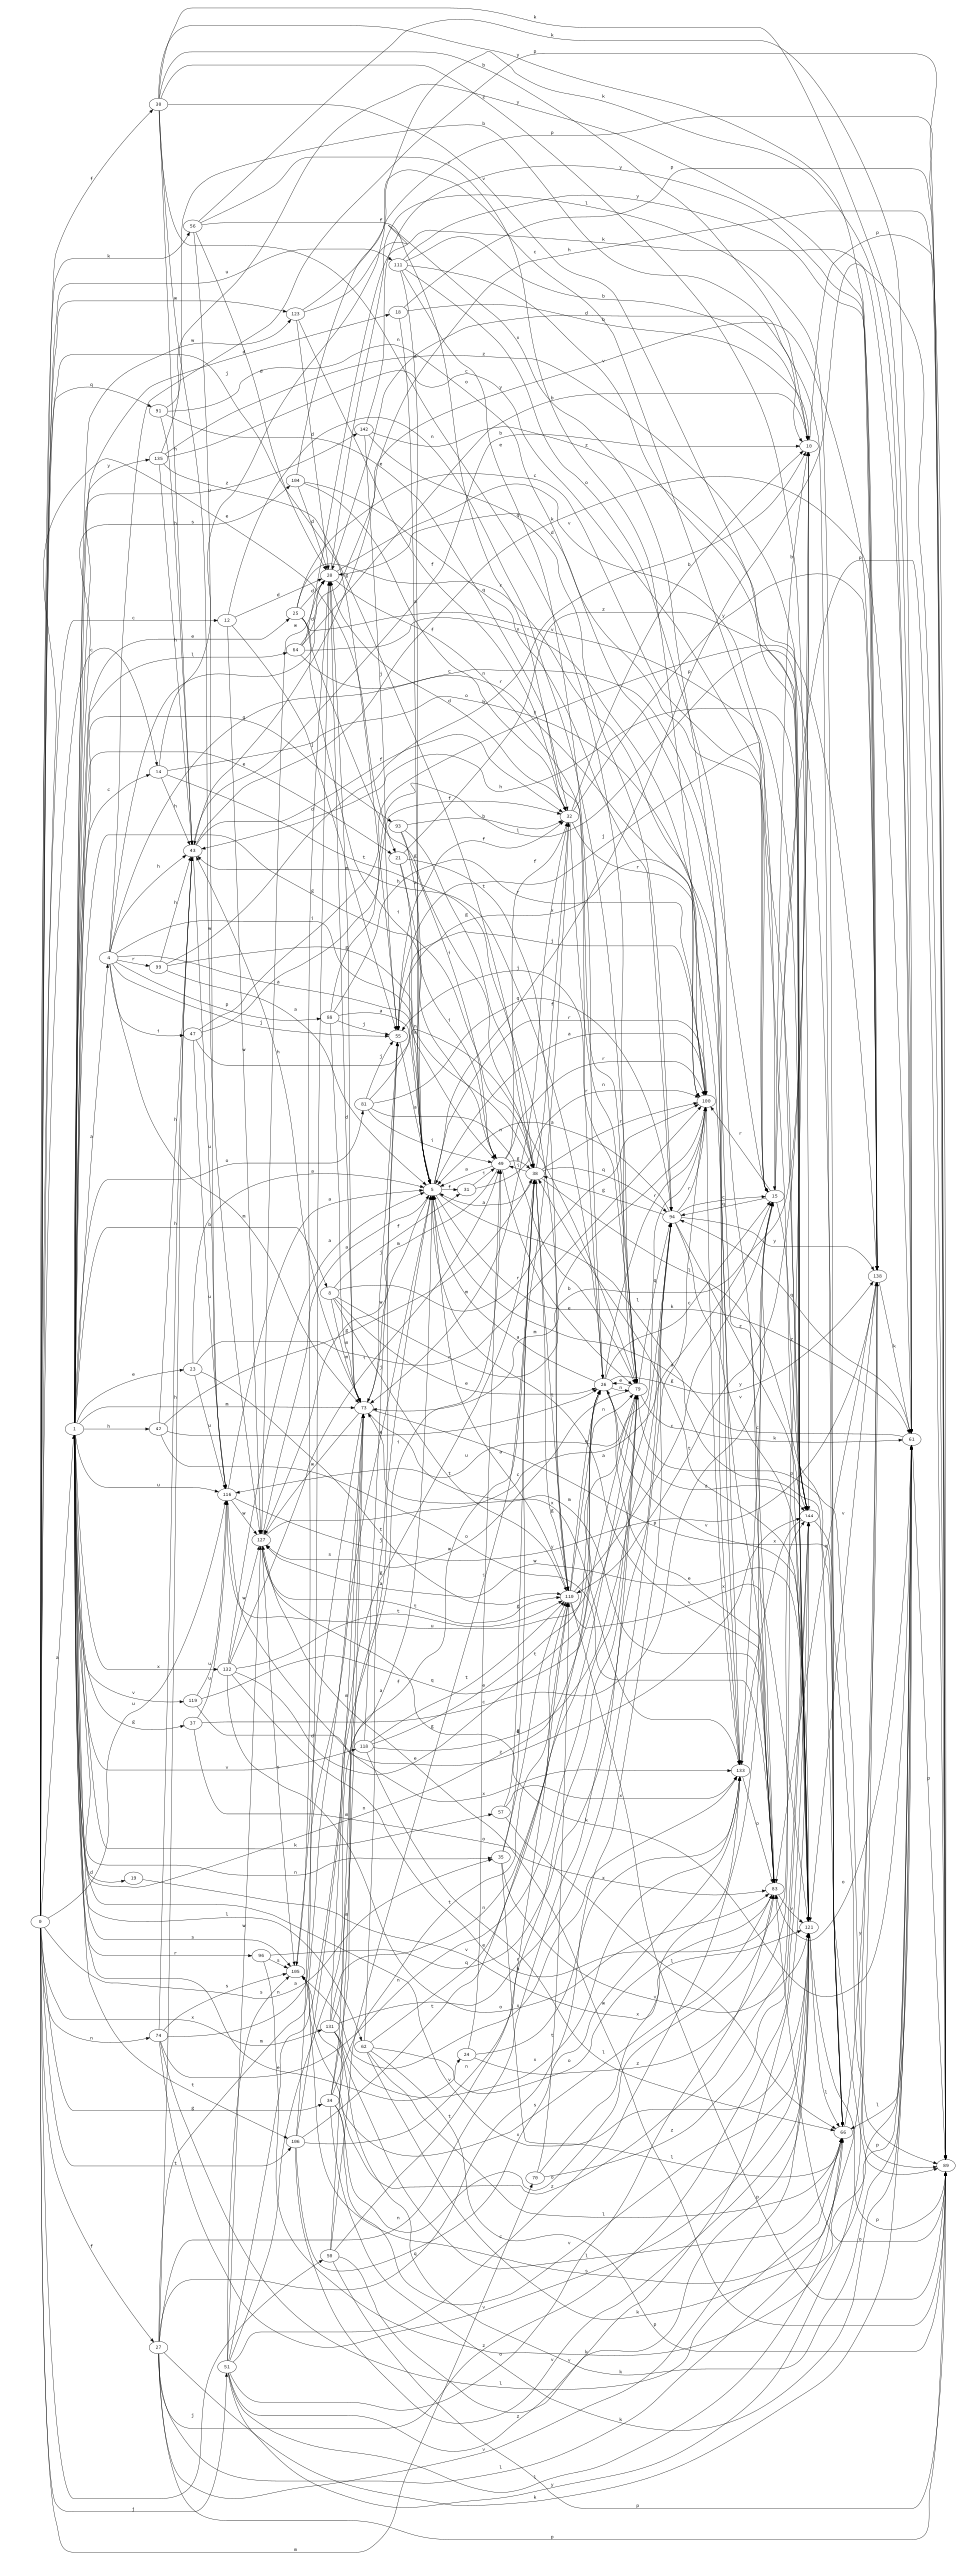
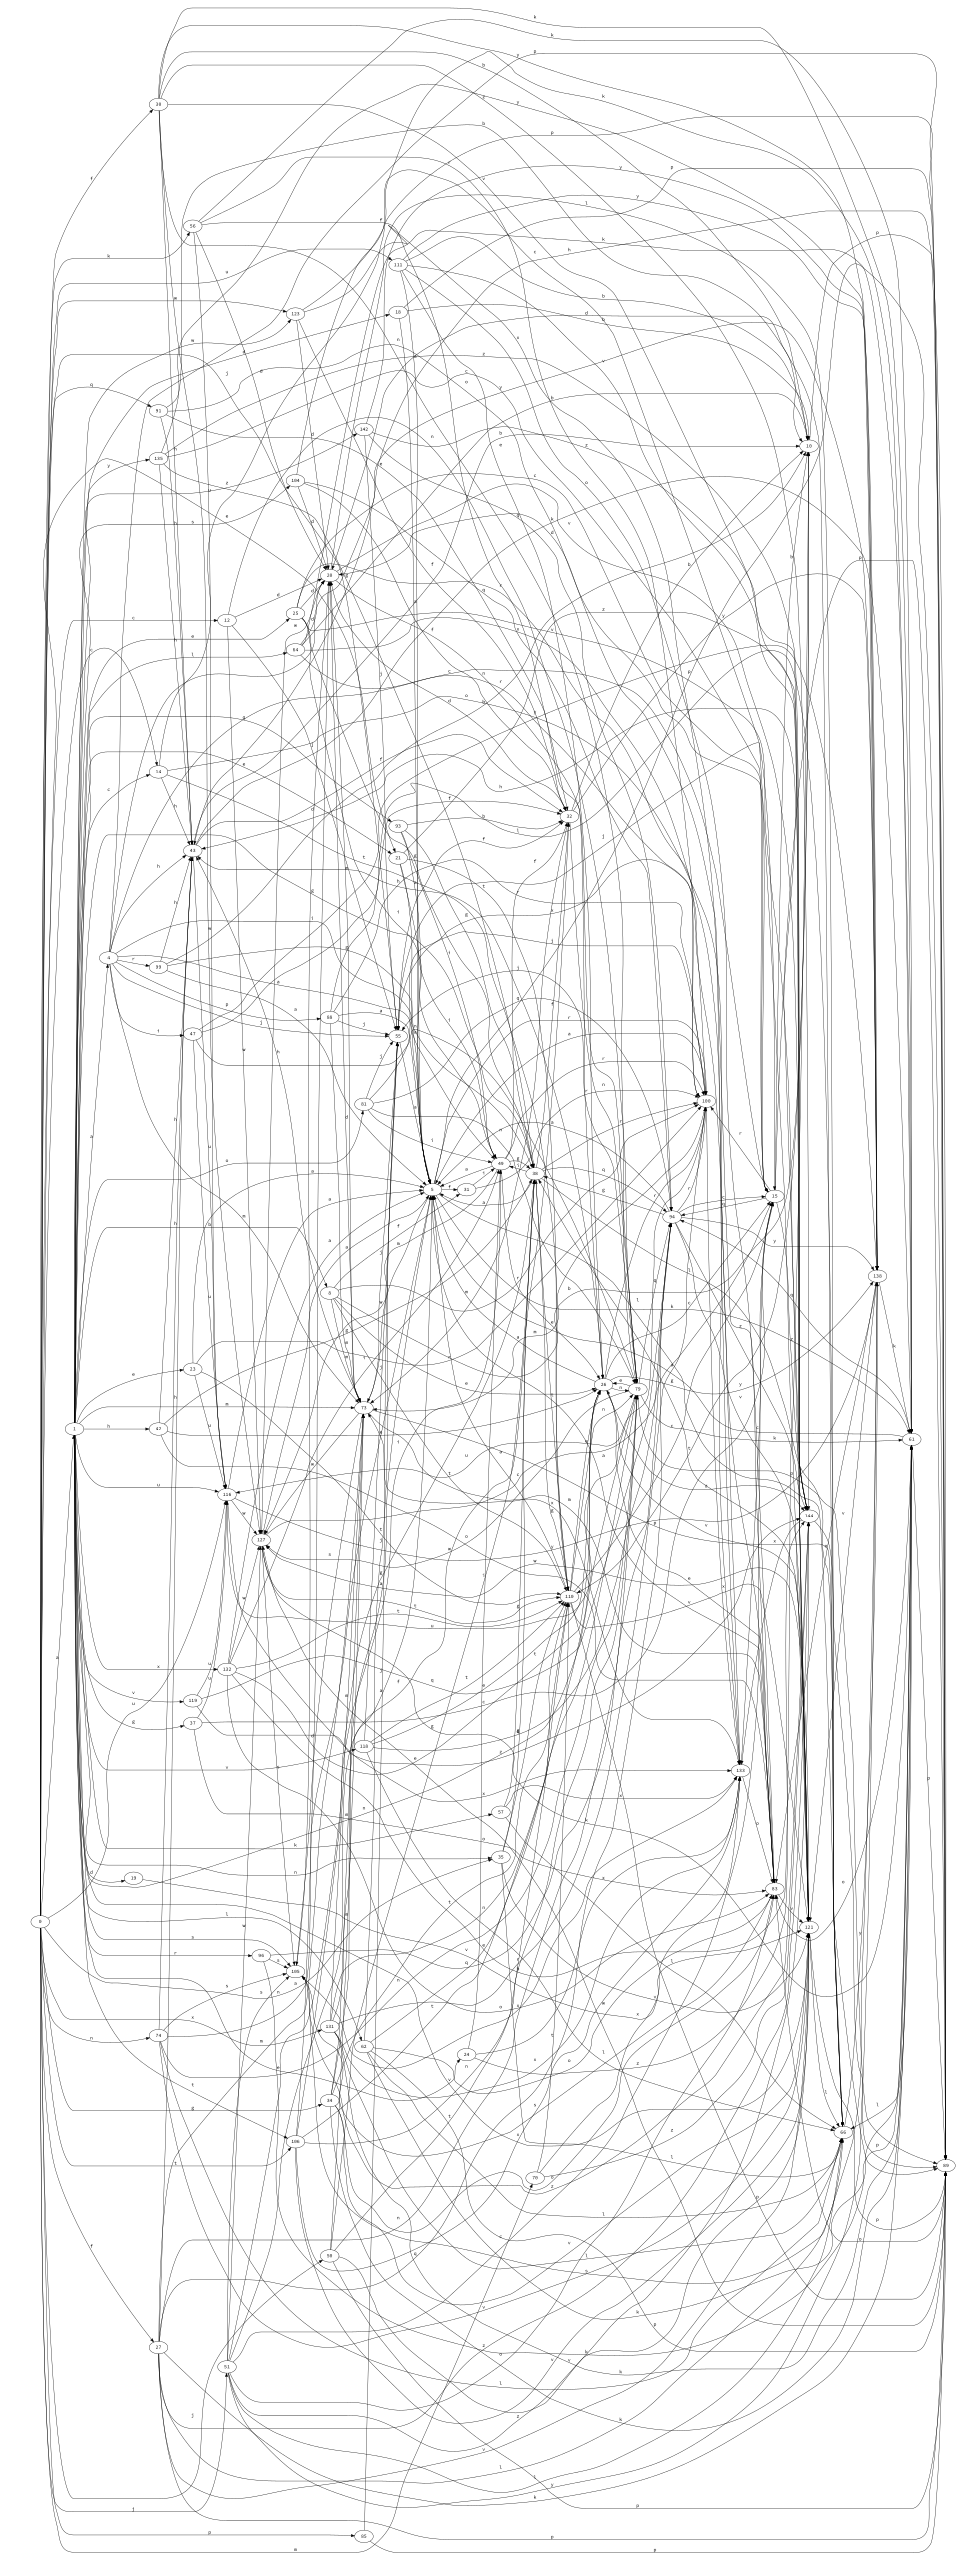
edge "32" -> "100": removed, label "r"
edge "49" -> "79": now "49" -> "26"
node "85": added
